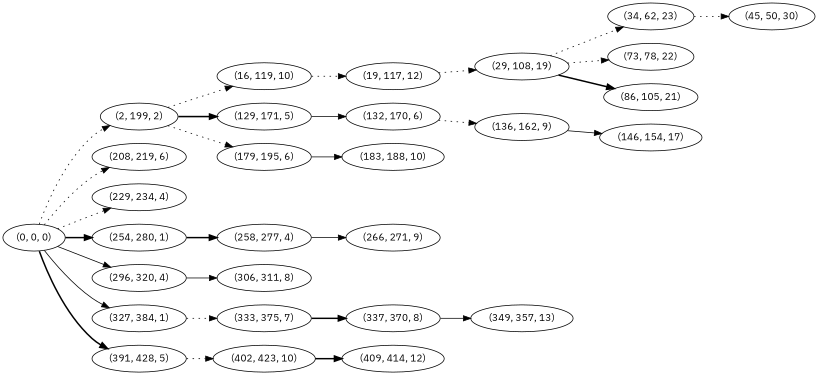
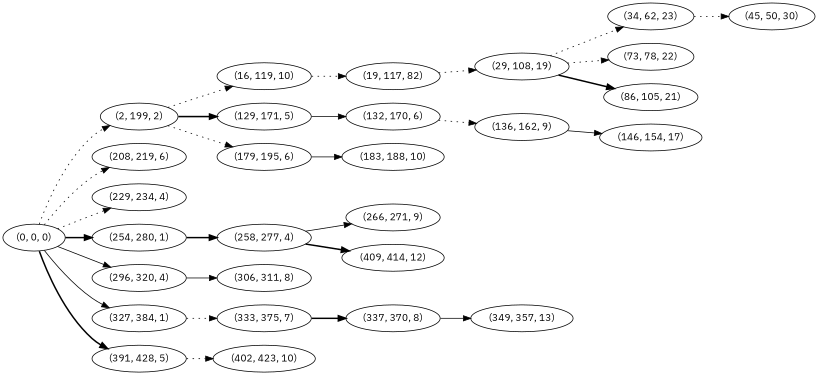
node "(19, 117, 12)": label "(19, 117, 12)" -> "(19, 117, 82)"
edge "(402, 423, 10)" -> "(409, 414, 12)": now "(258, 277, 4)" -> "(409, 414, 12)"
